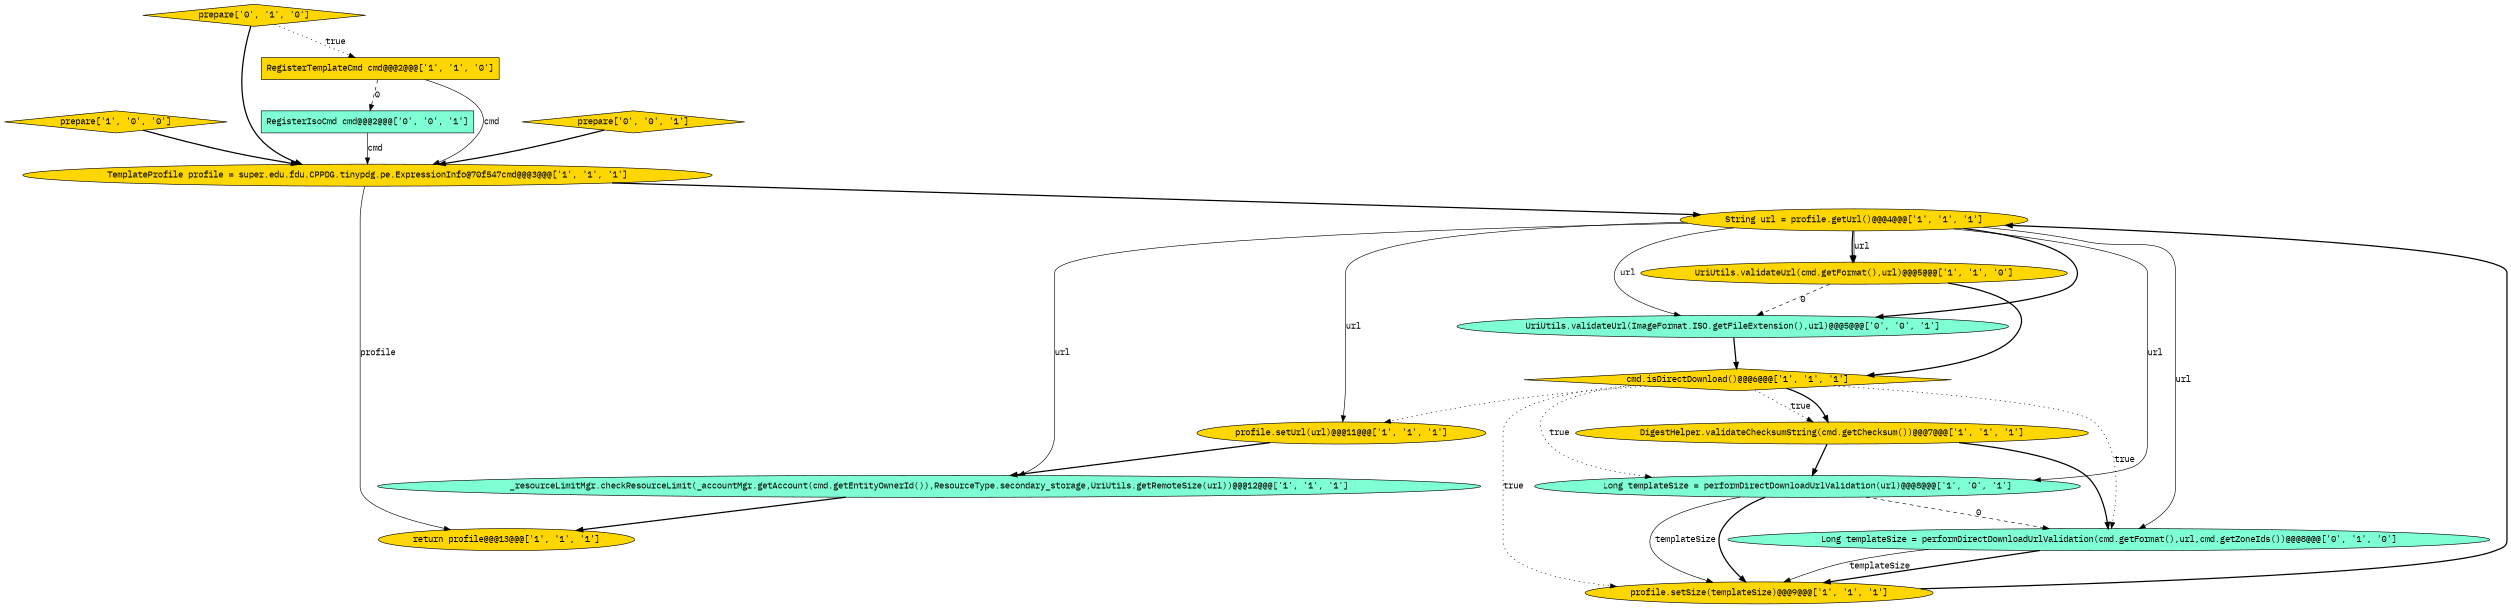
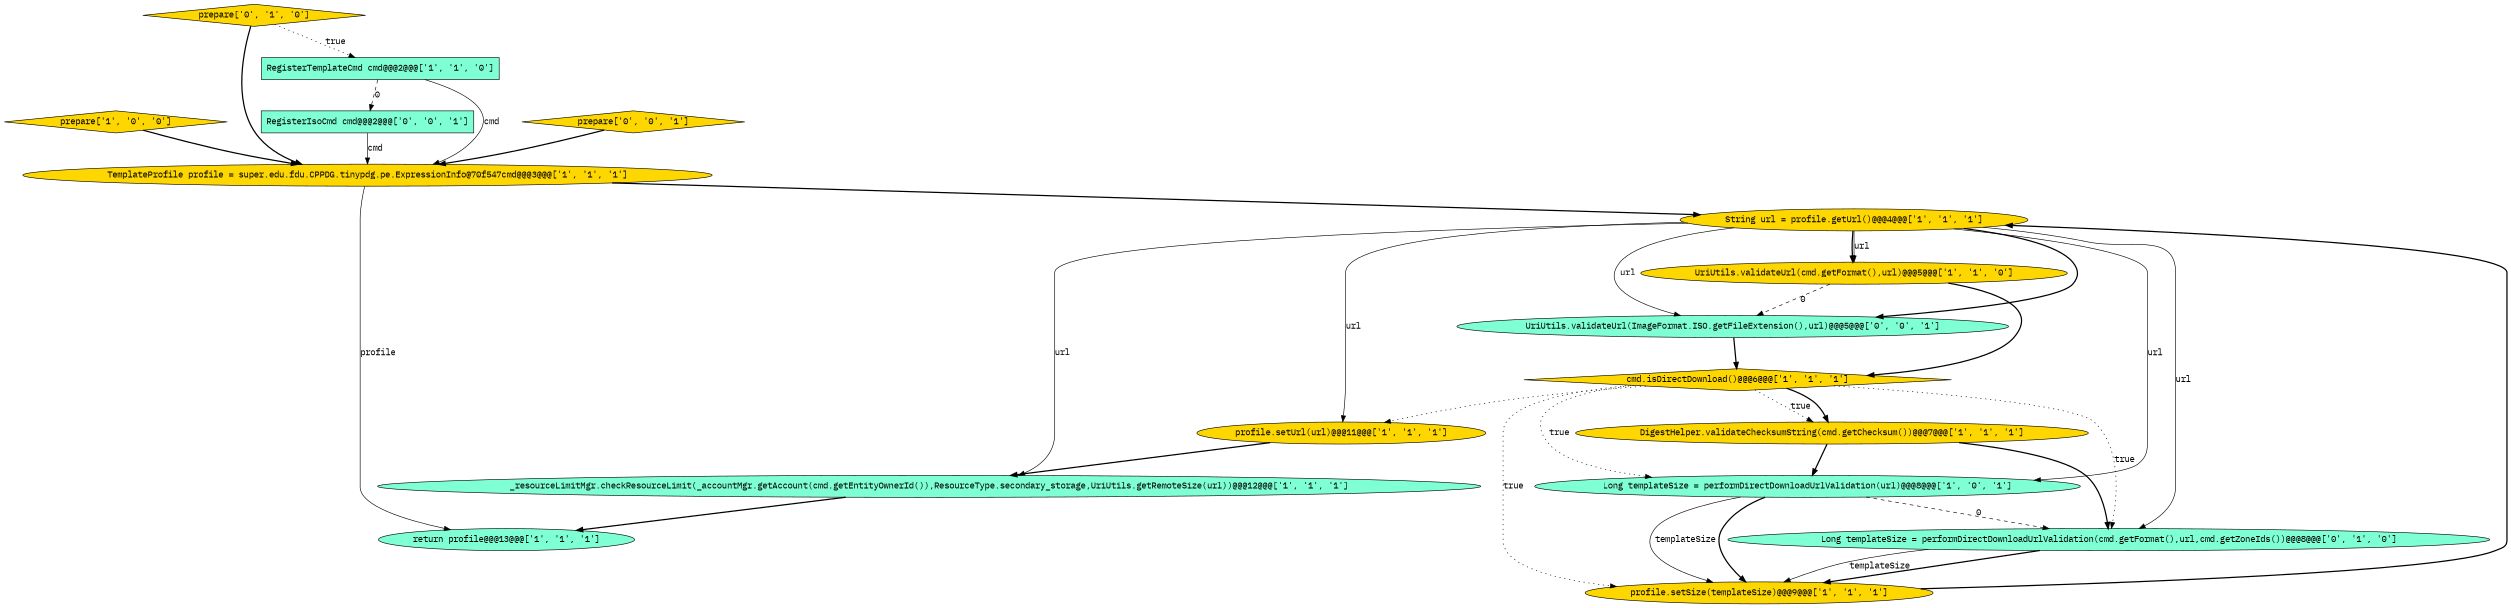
node "RegisterTemplateCmd cmd@@@2@@@['1', '1', '0']": fillcolor gold -> aquamarine
node "return profile@@@13@@@['1', '1', '1']": fillcolor gold -> aquamarine
